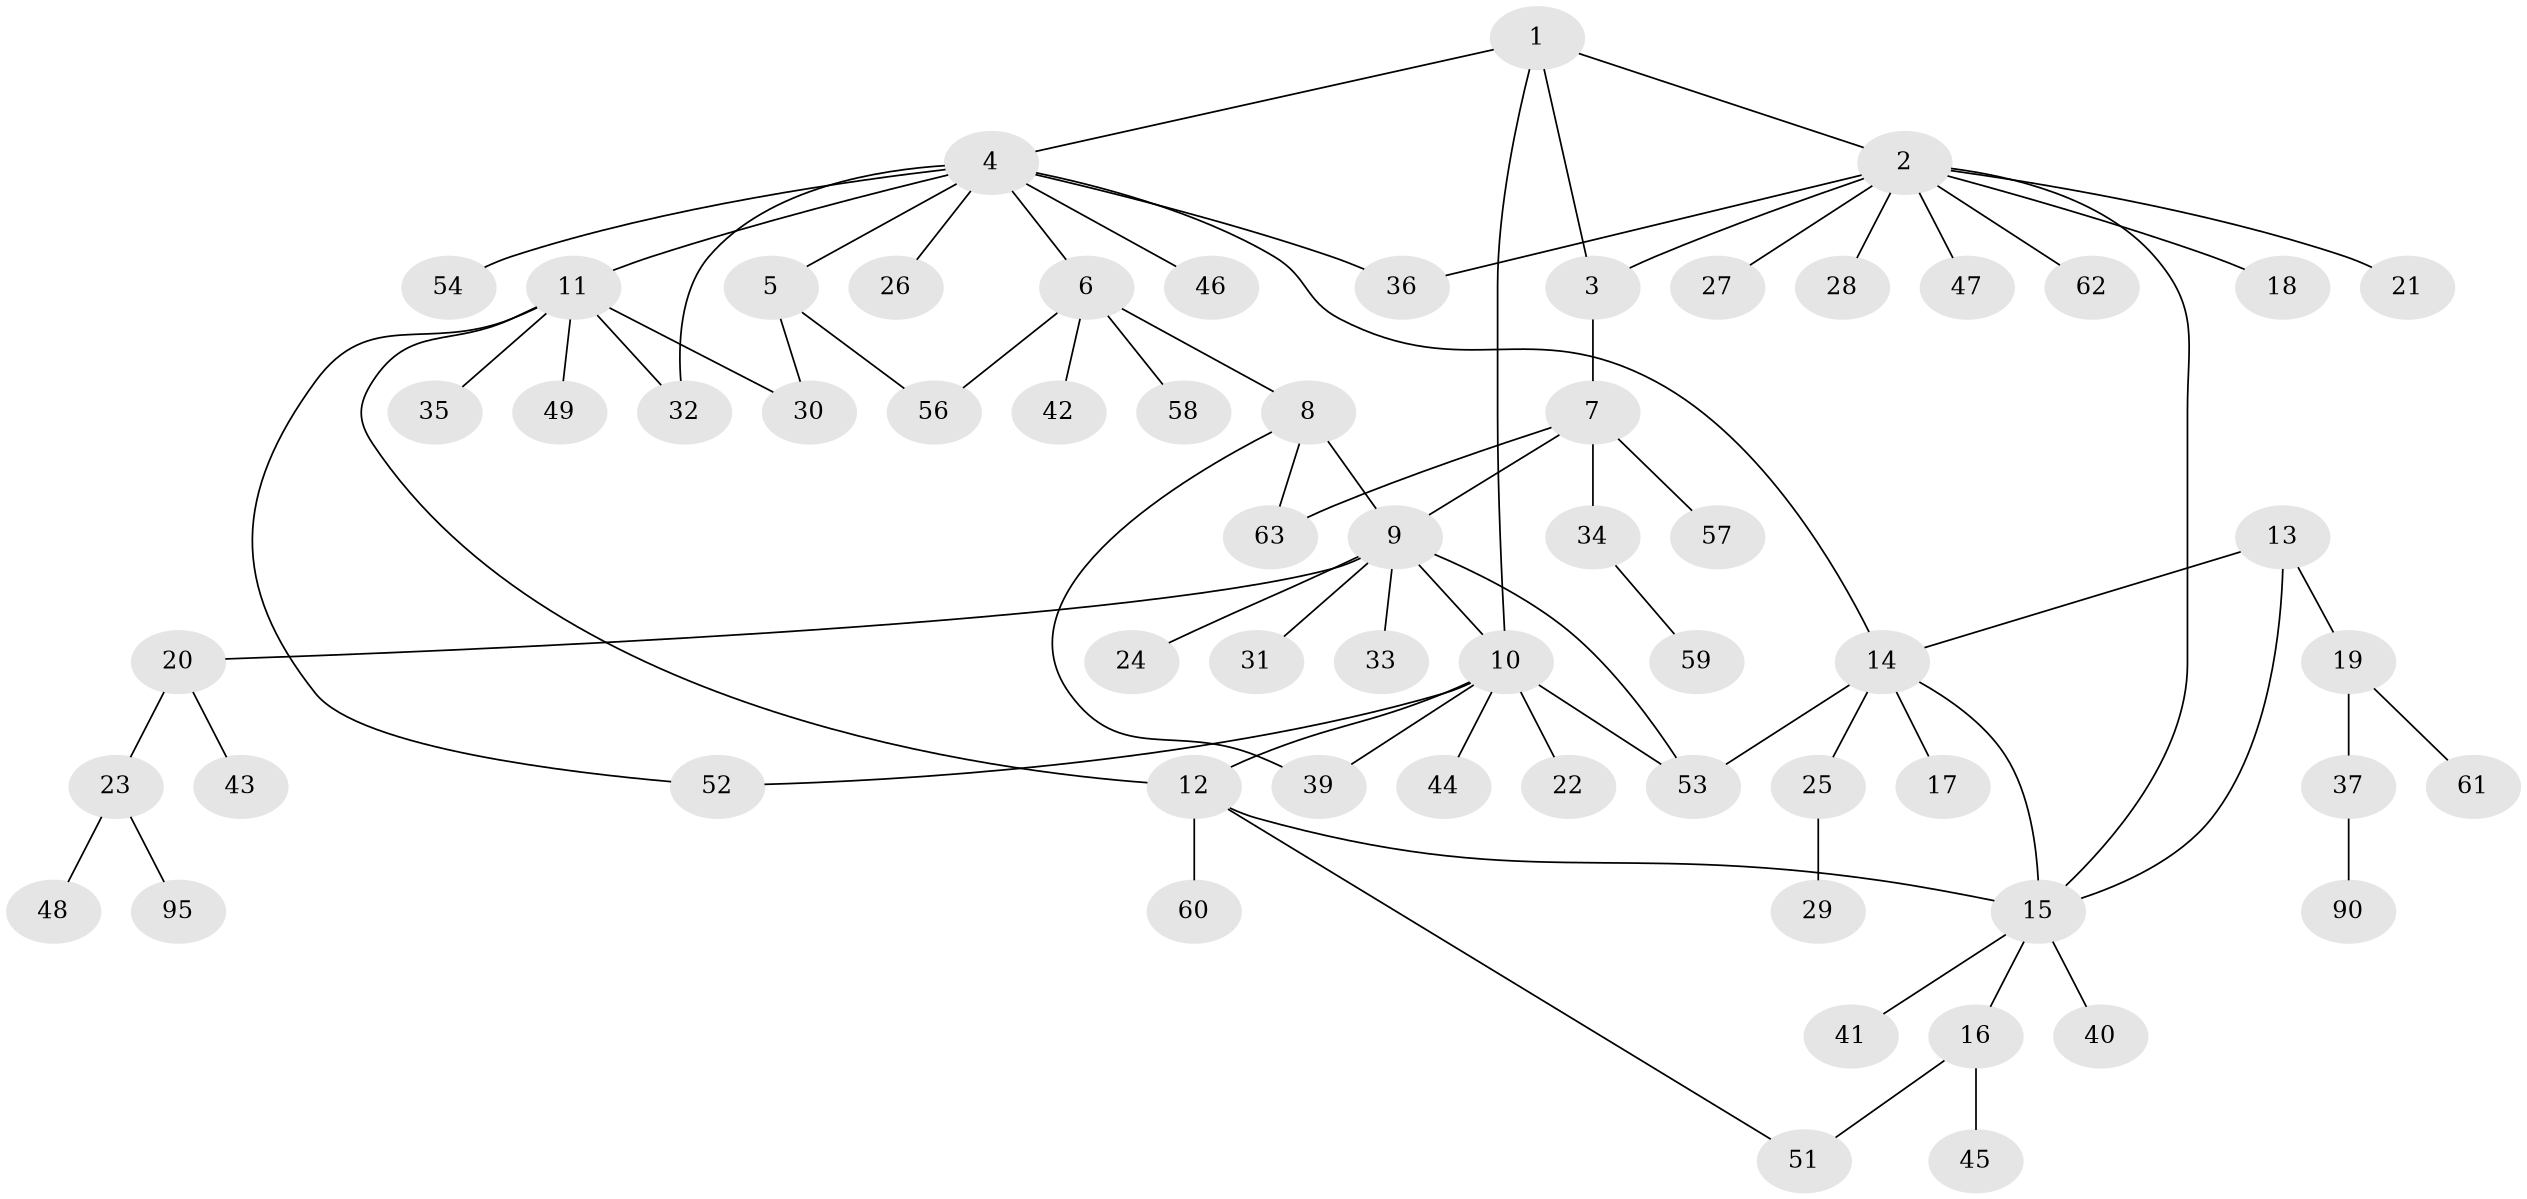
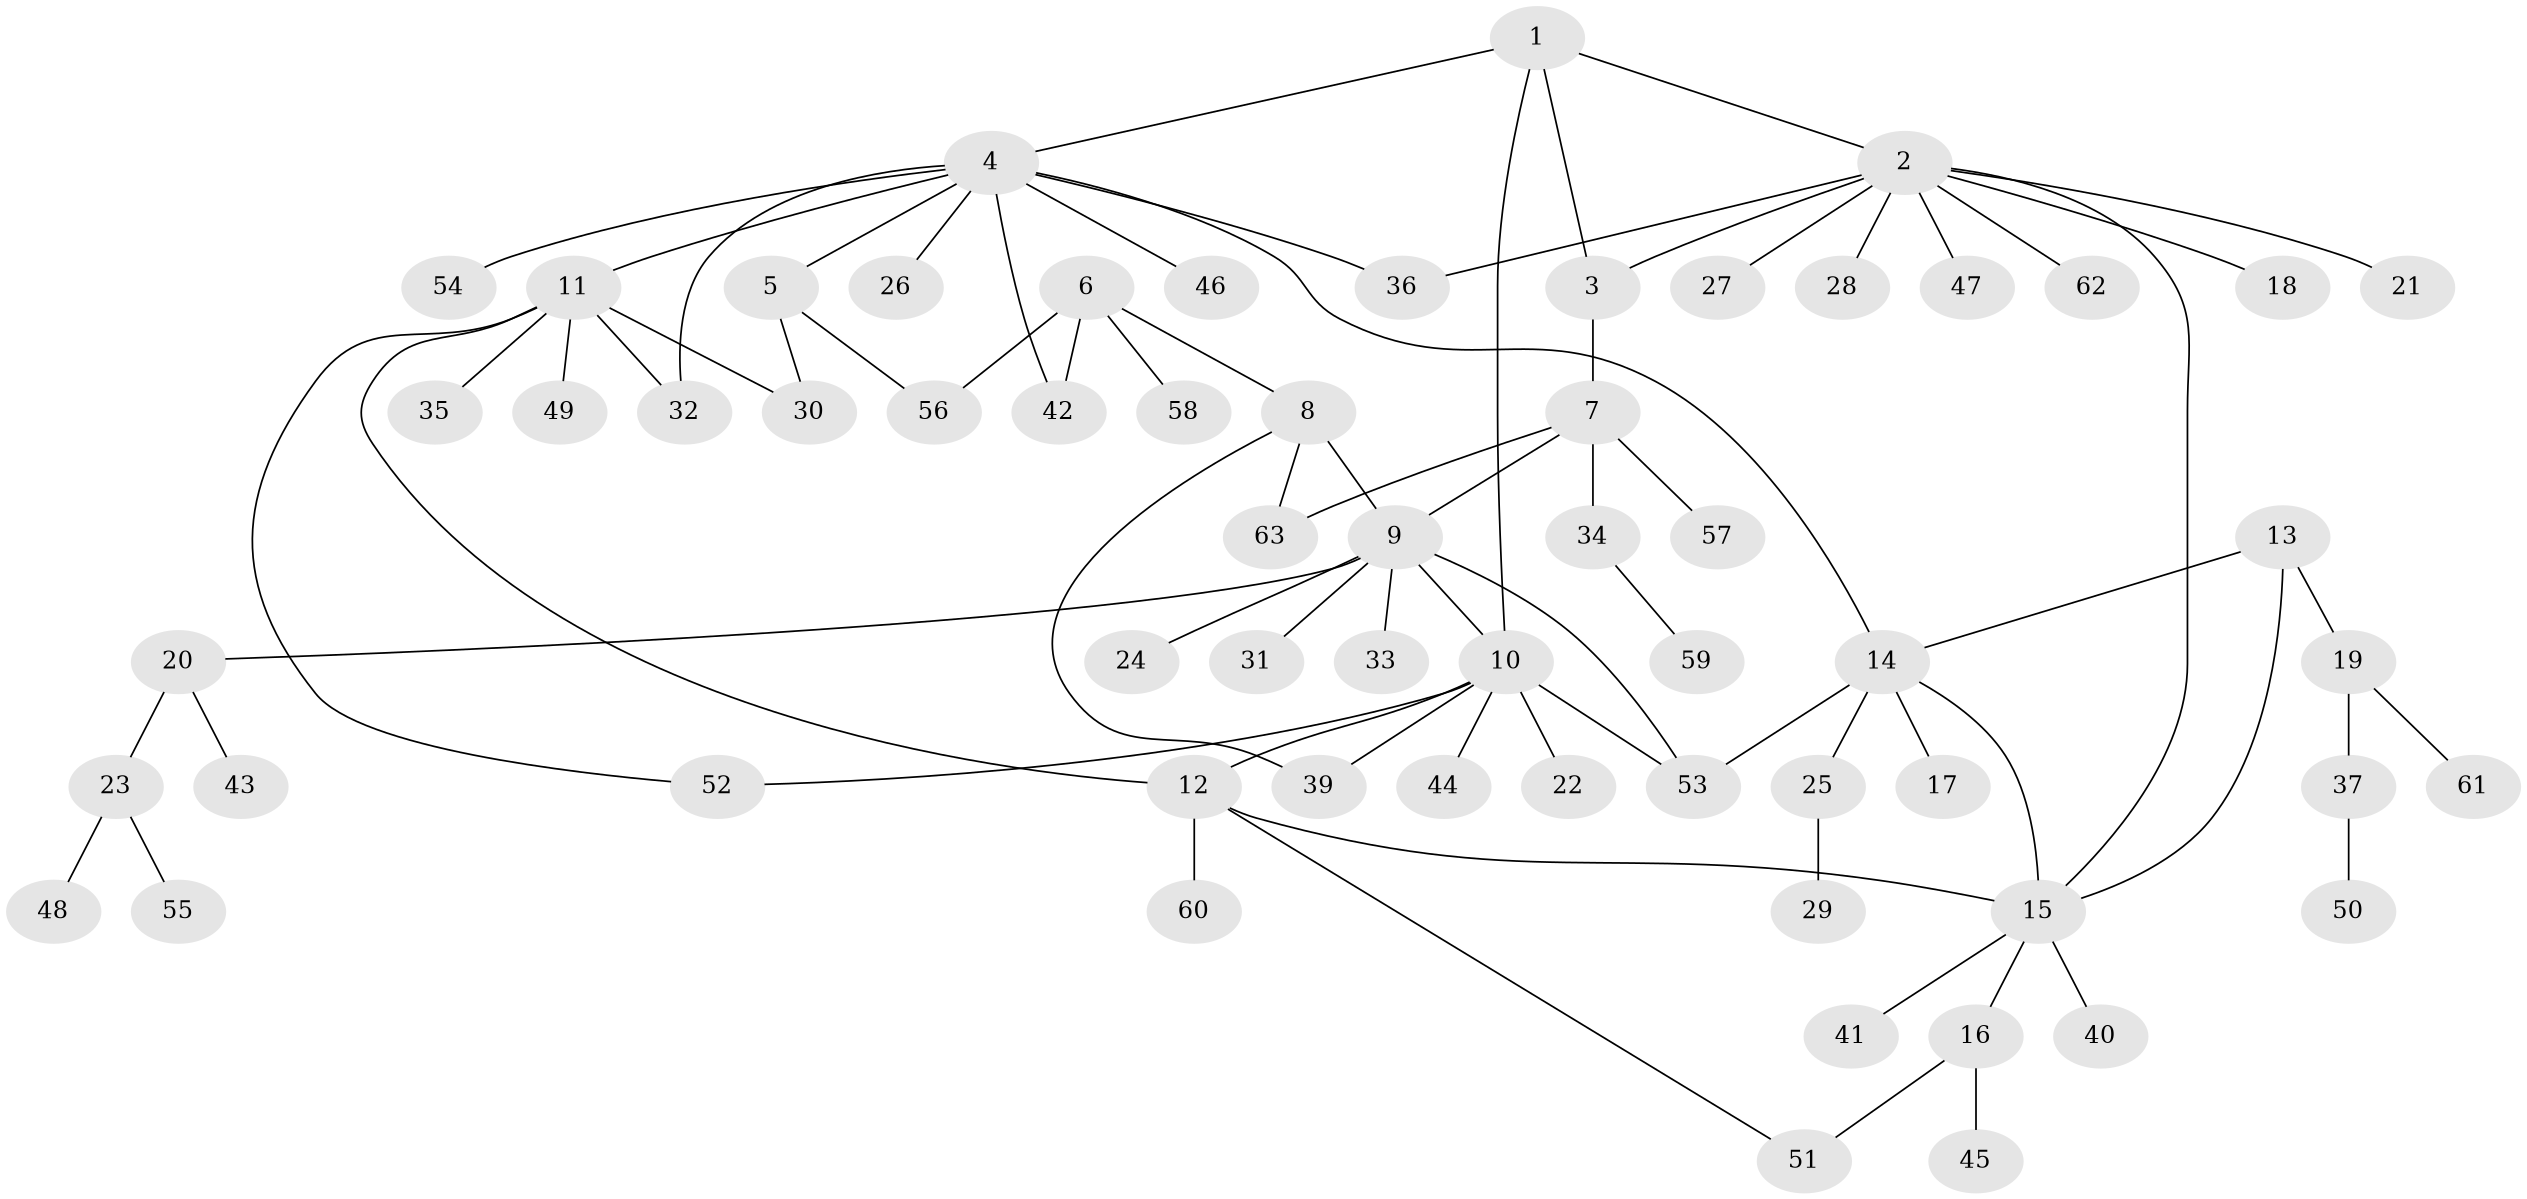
edge "4" -- "6": now "4" -- "42"
node "95": label "95" -> "55"
node "90": label "90" -> "50"
